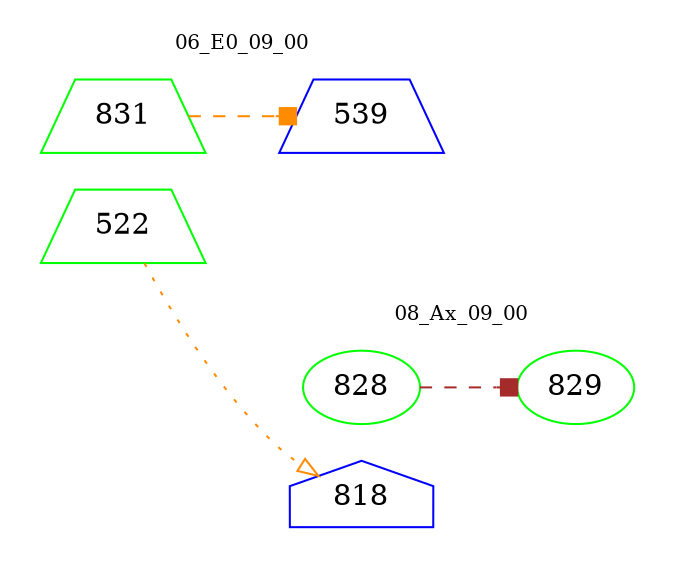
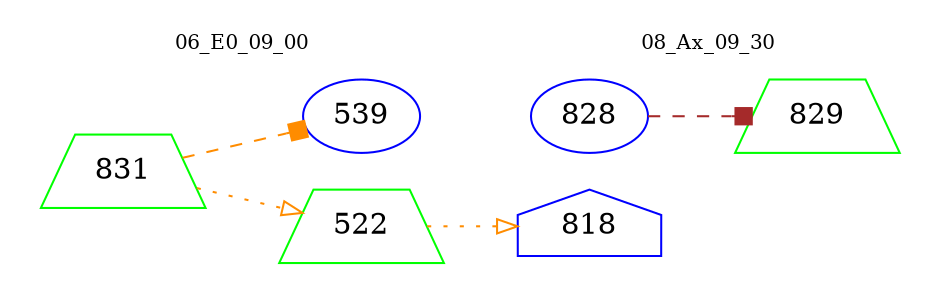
node "539": shape trapezium -> ellipse
edge "831" -> "522": added
cluster "08_Ax_09_00": label "08_Ax_09_00" -> "08_Ax_09_30"
node "828": color green -> blue
node "829": shape ellipse -> trapezium
